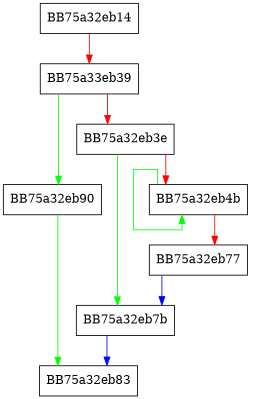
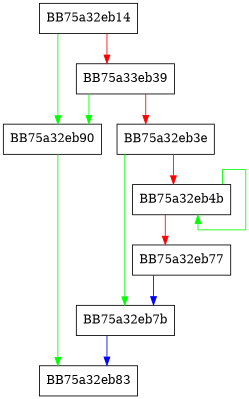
edge "BB75a32eb14" -> "BB75a32eb90": added
